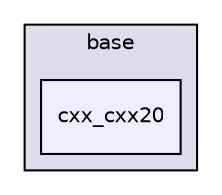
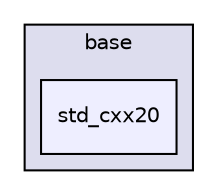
node "cxx_cxx20": label "cxx_cxx20" -> "std_cxx20"
